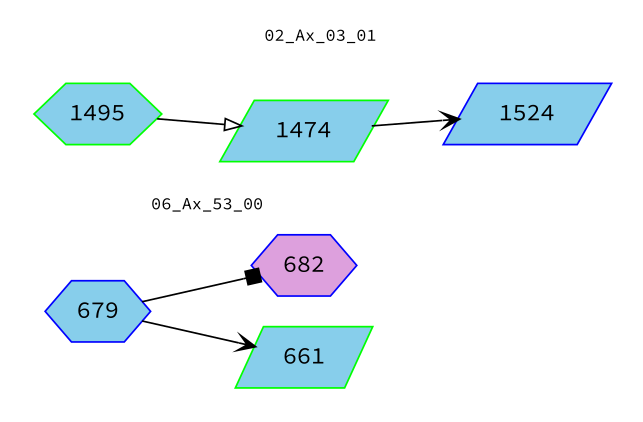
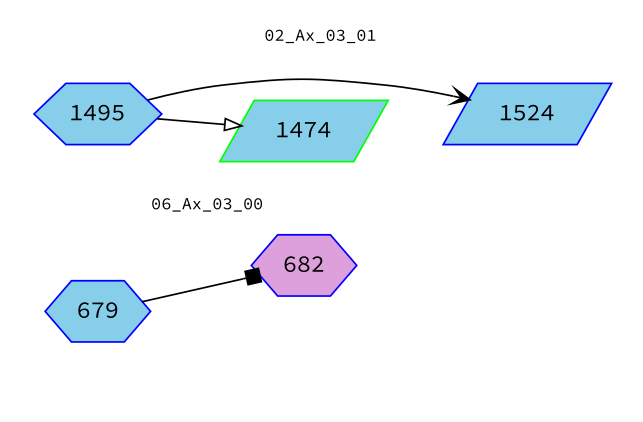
node "1495": color green -> blue
edge "1474" -> "1524": now "1495" -> "1524"
cluster "06_Ax_53_00": label "06_Ax_53_00" -> "06_Ax_03_00"
node "661": removed
